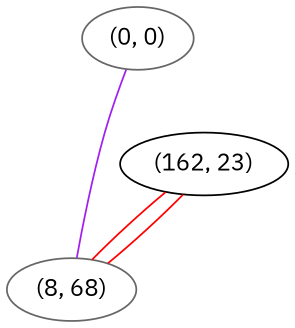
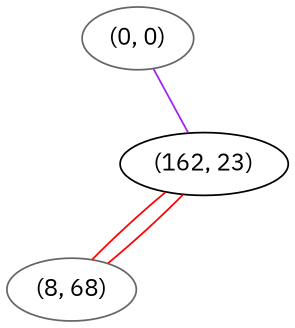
edge "(0, 0)" -- "(8, 68)": now "(0, 0)" -- "(162, 23)"
